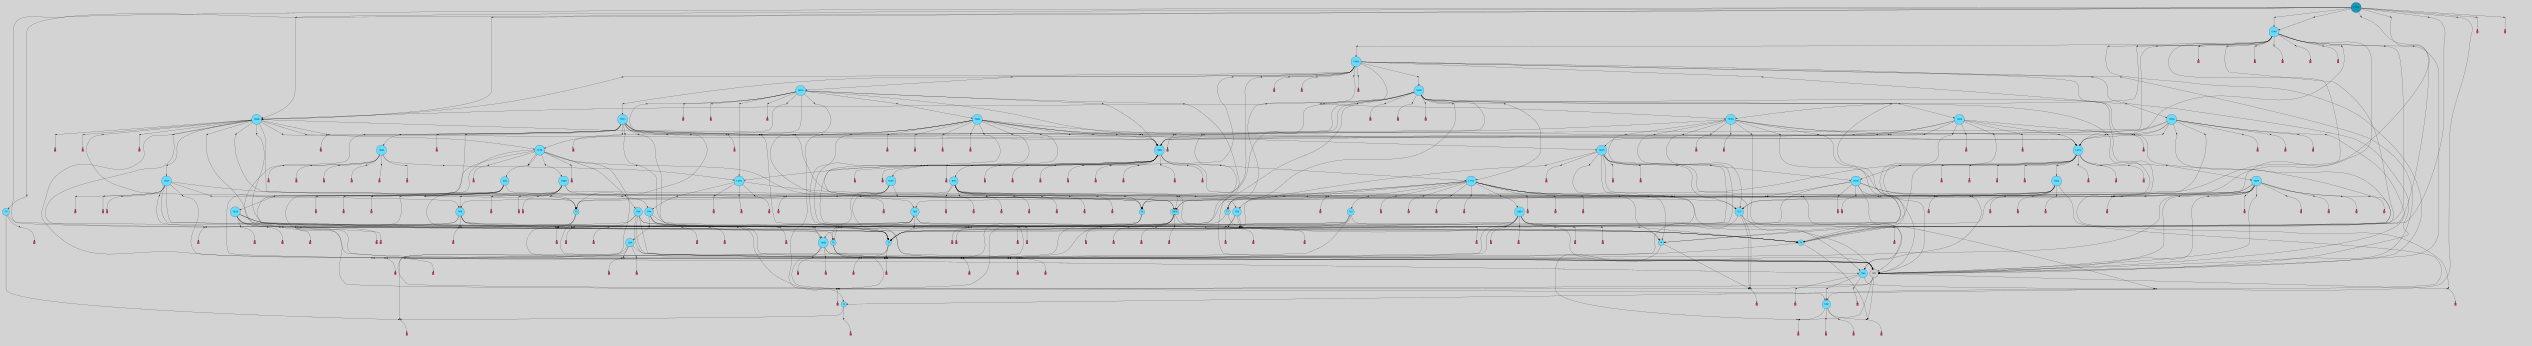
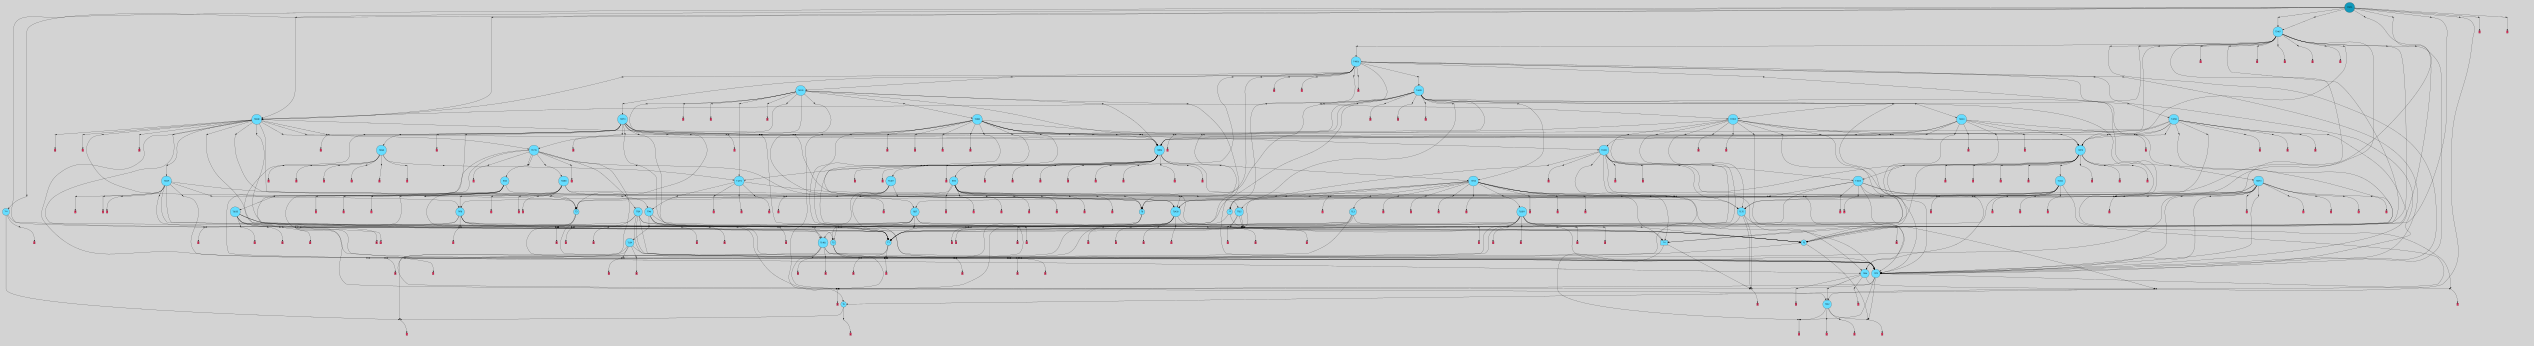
node "T1420": shape box -> circle
node "T4": shape circle -> box
node "T179": fillcolor #cccccc -> #66ddff
